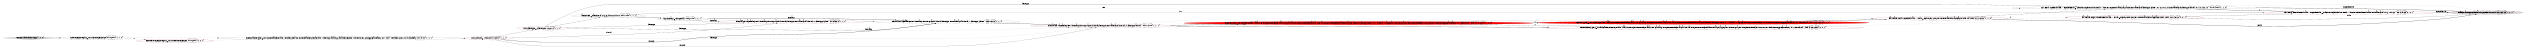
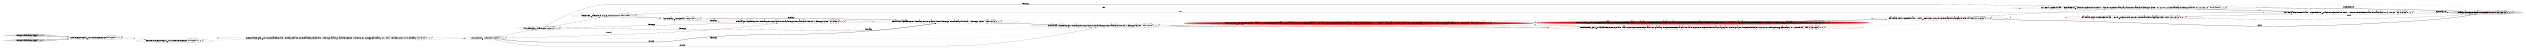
node "testTopNWithDistinctCountAgg['0', '1', '0']": added
